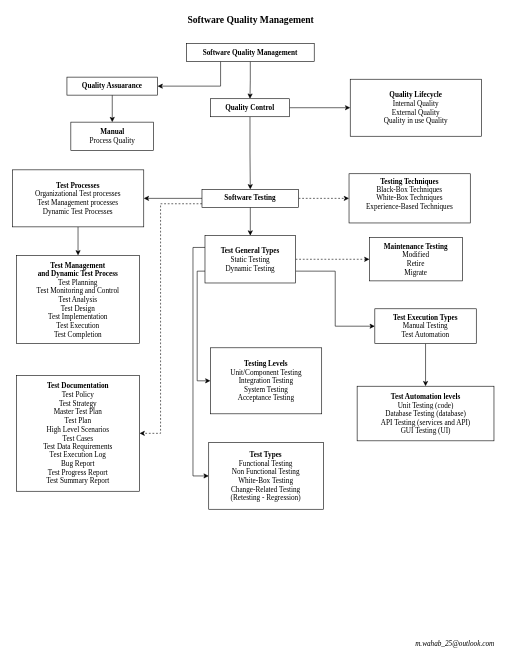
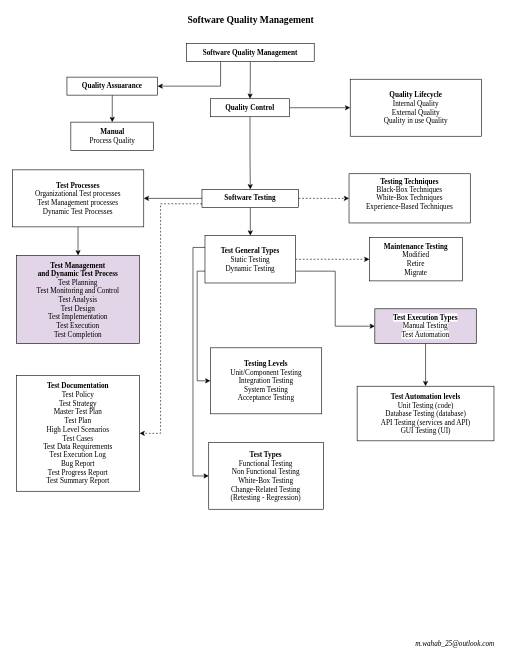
node "Test Management and Dynamic Test Process Test Planning Test Monitoring and Control Test Analysis Test Design Test Implementation Test Execution Test Completion": fillcolor #ffffff -> #e1d5e7
node "Test Execution Types Manual Testing Test Automation": fillcolor #ffffff -> #e1d5e7
